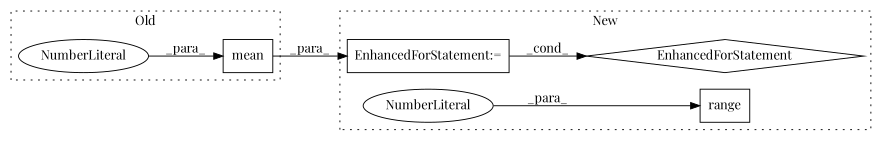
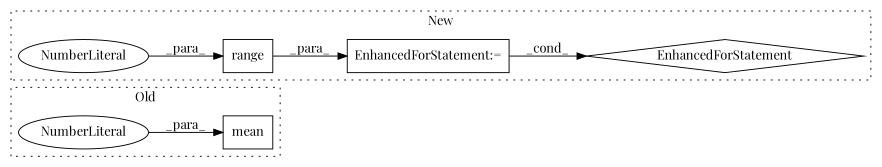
edge "mean" -> "EnhancedForStatement:=": now "range" -> "EnhancedForStatement:="
